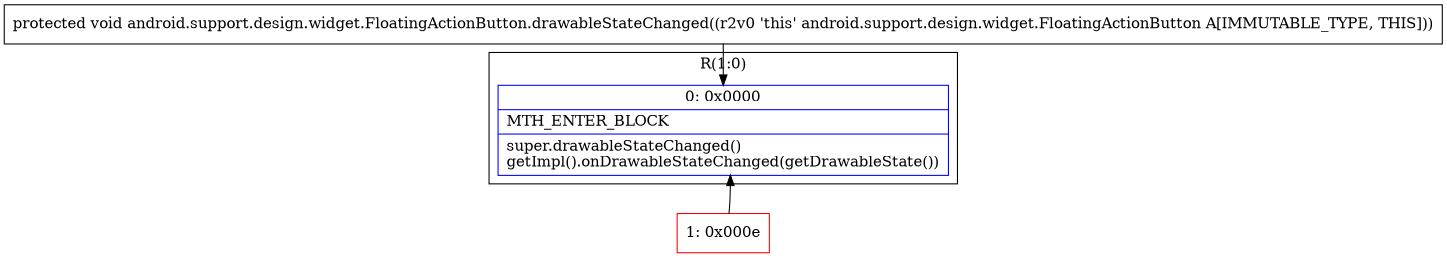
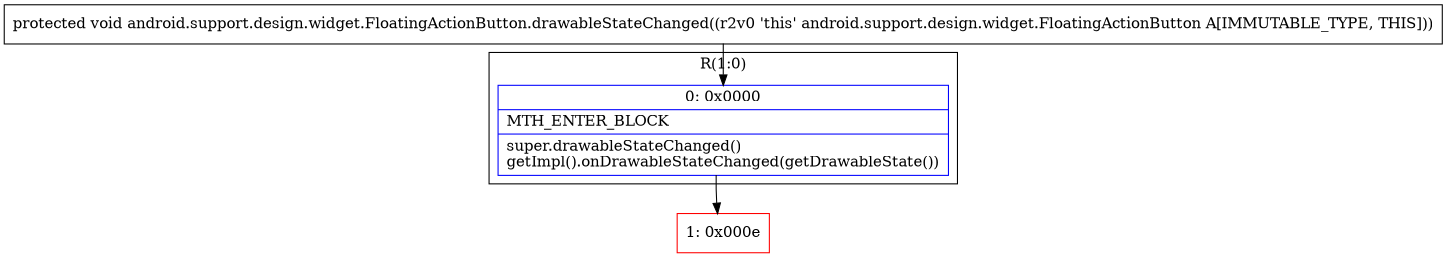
edge "1: 0x000e" -> "0: 0x0000": reversed
